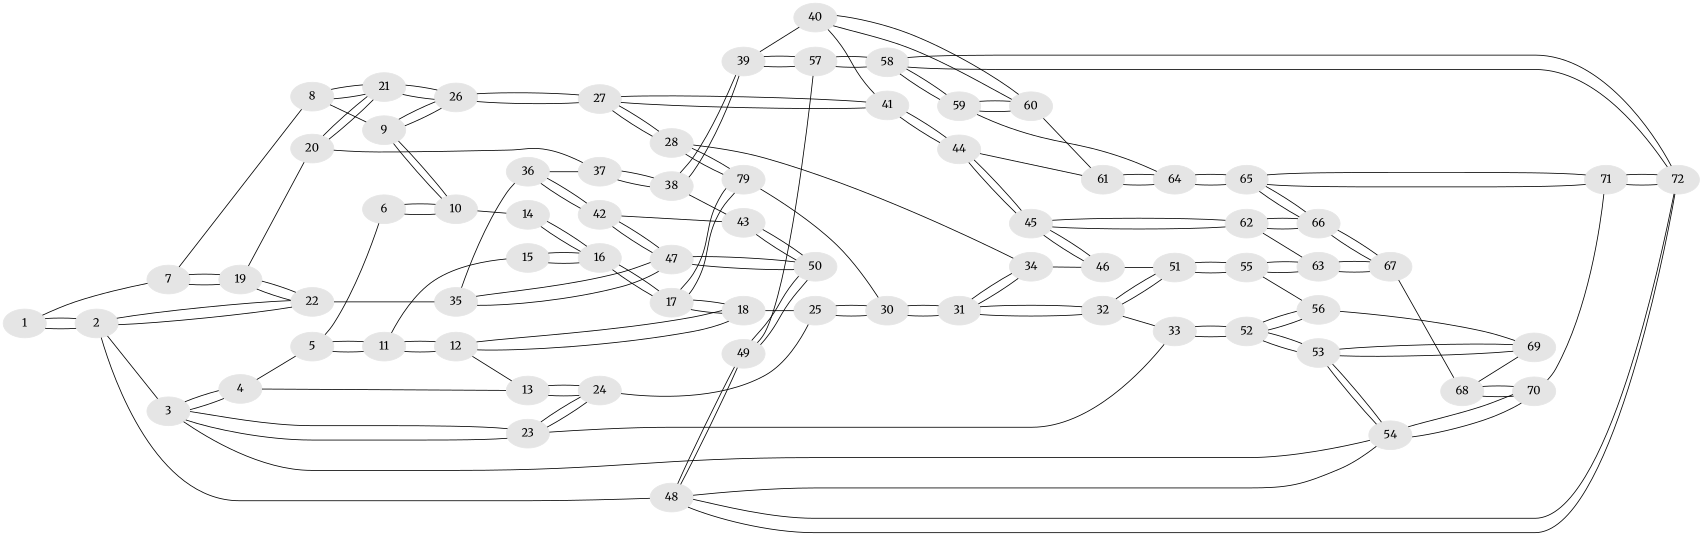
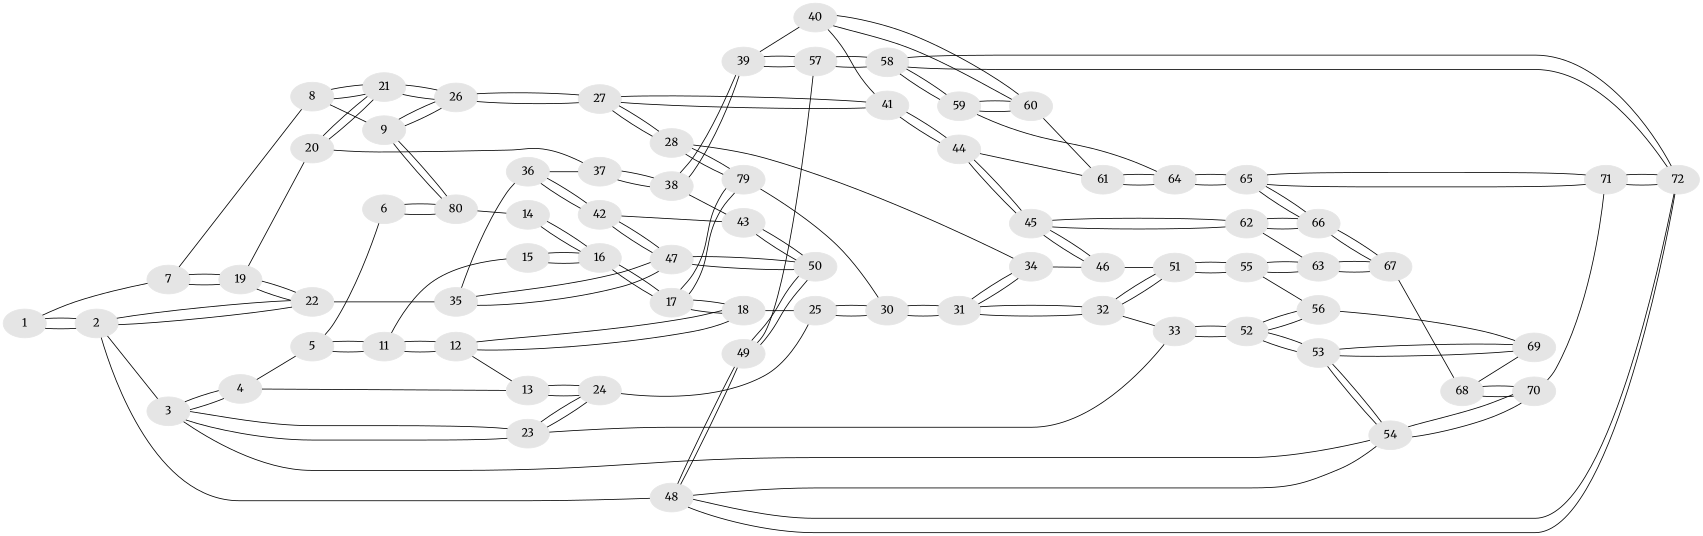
node "10": label "10" -> "80"
